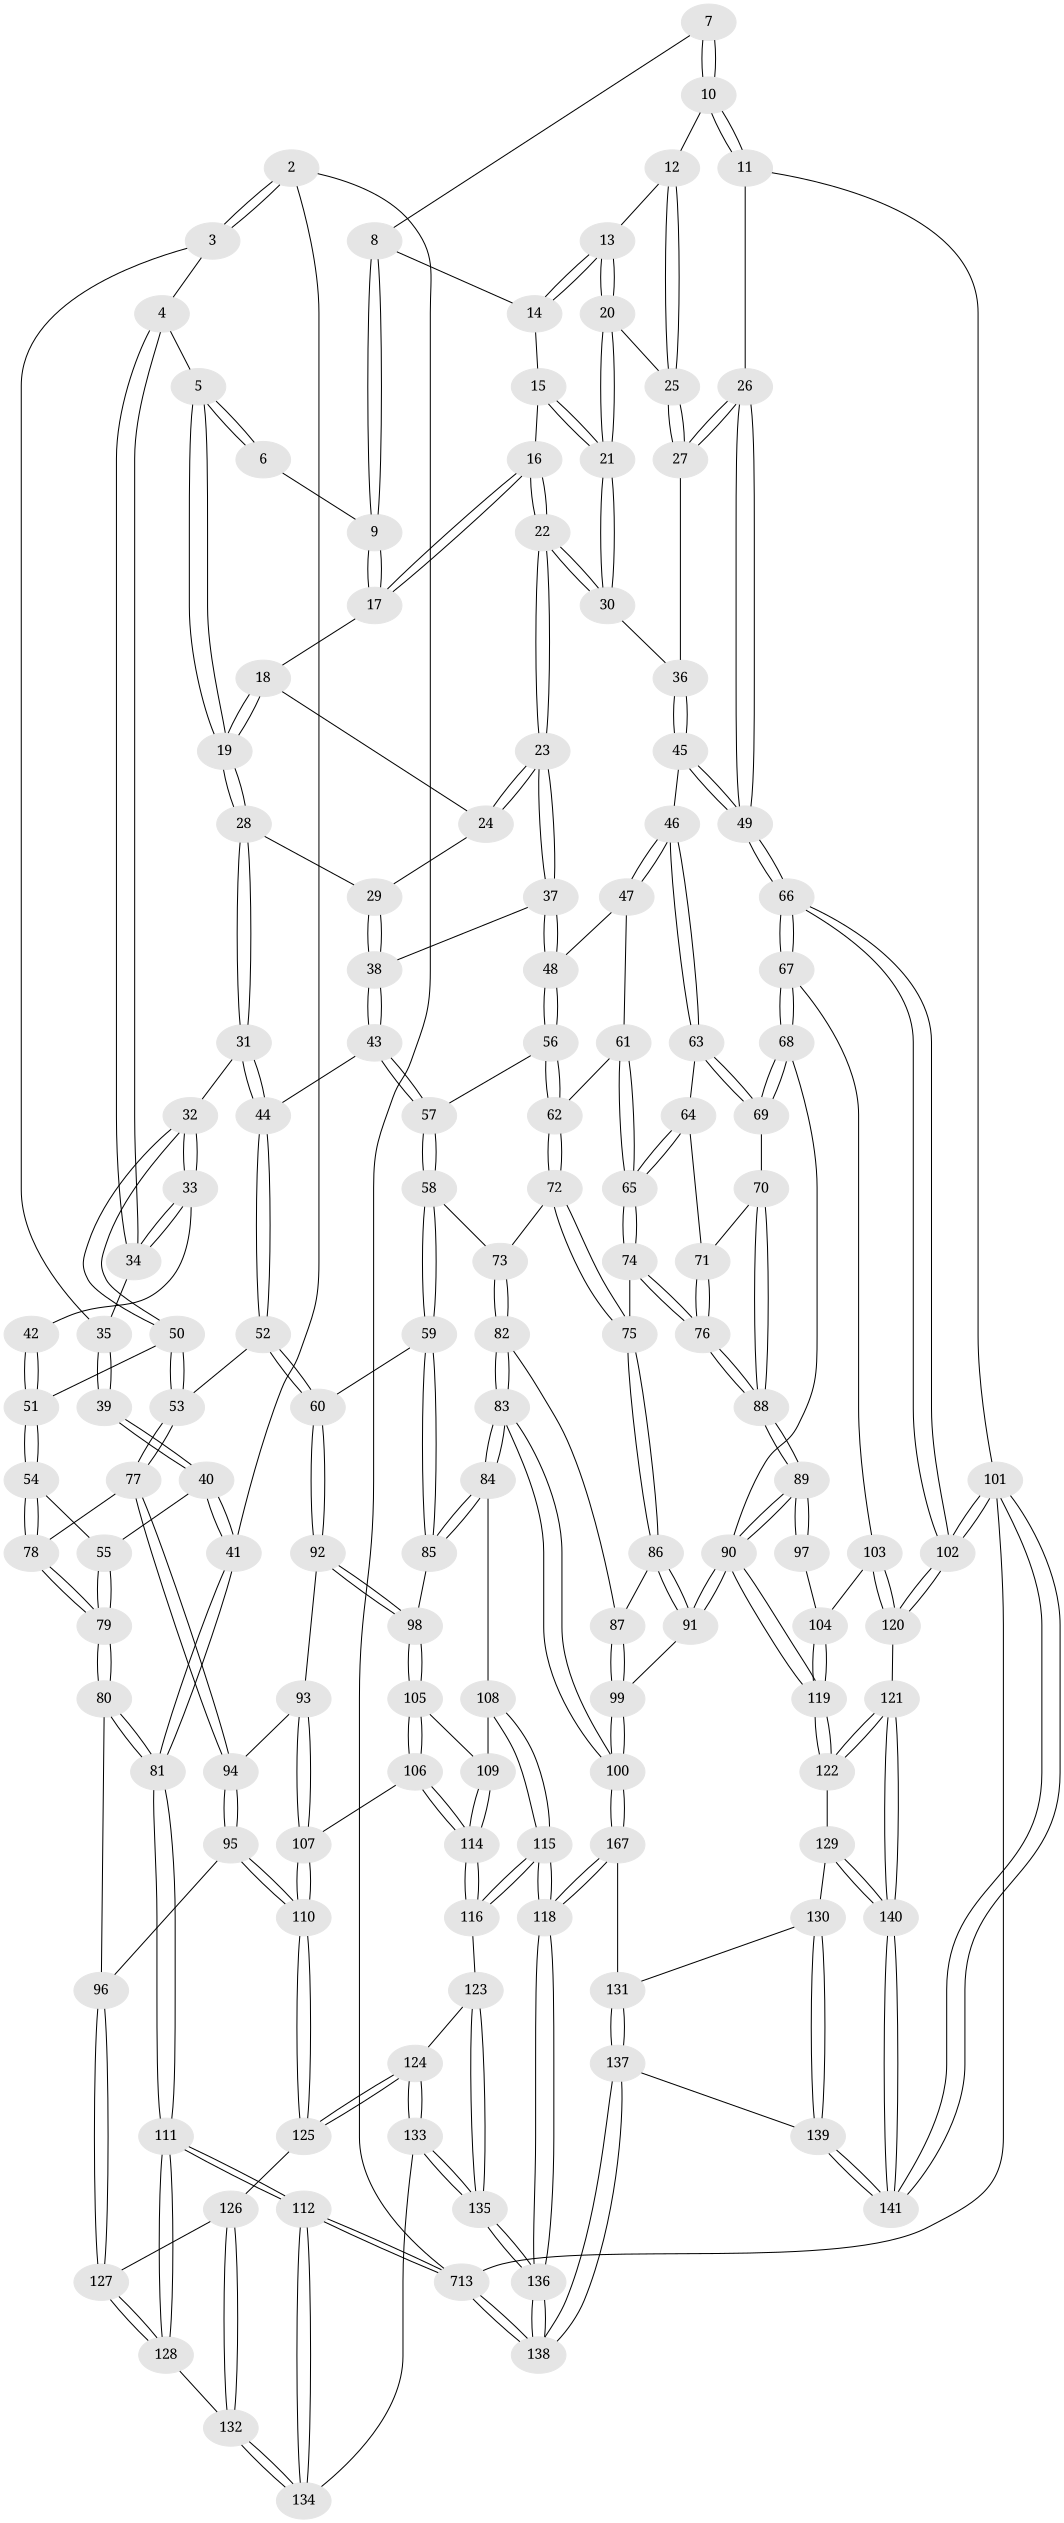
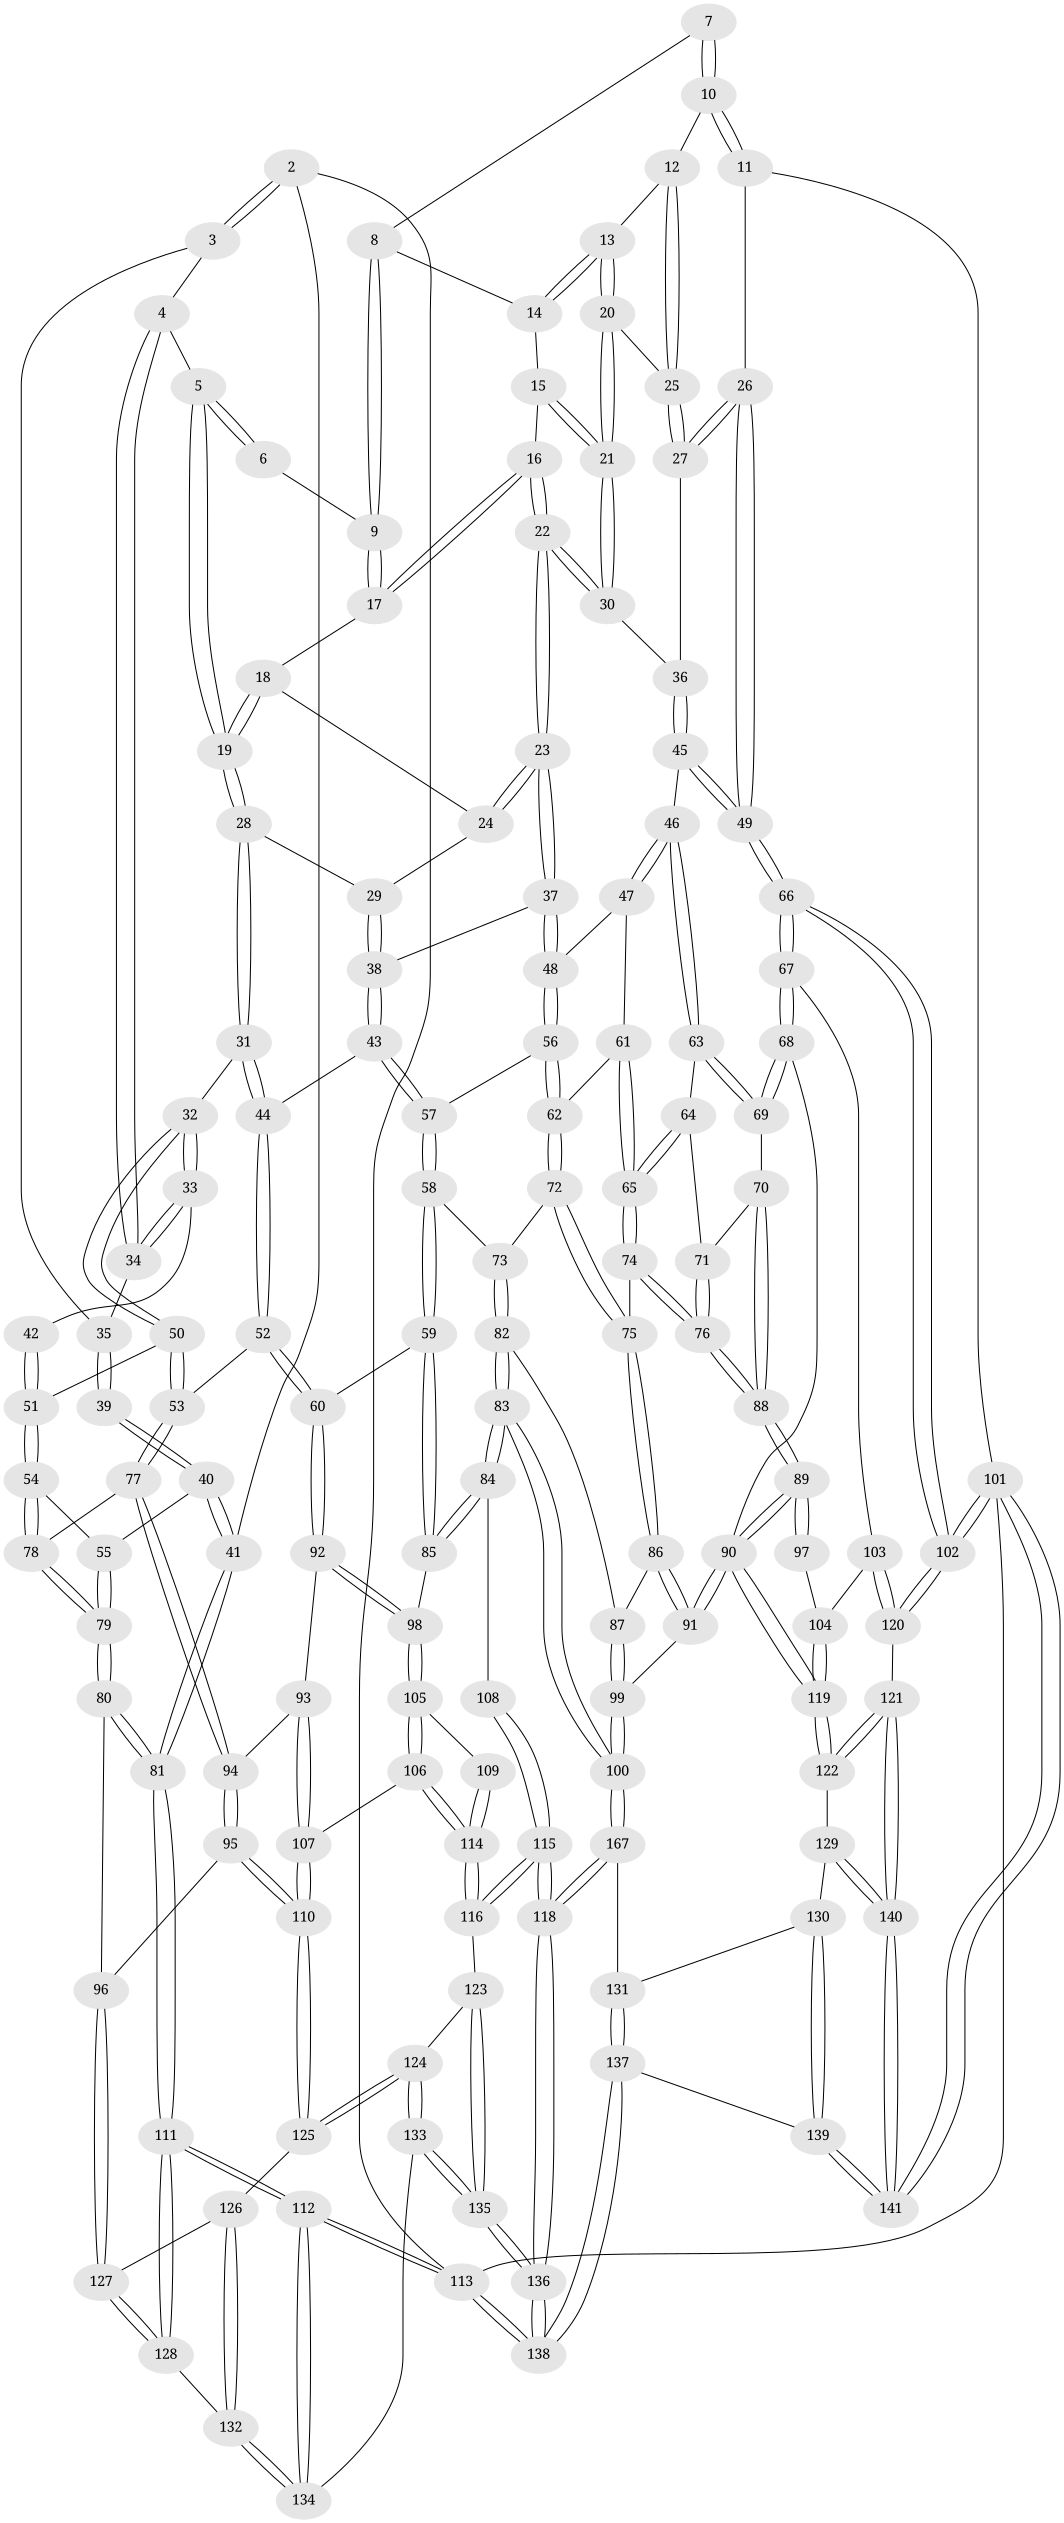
edge "108" -- "109": removed
node "713": label "713" -> "113"
